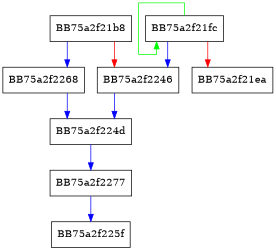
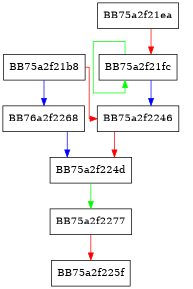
edge "BB75a2f21fc" -> "BB75a2f21ea": reversed
node "BB75a2f2268": label "BB75a2f2268" -> "BB76a2f2268"
edge "BB75a2f2246" -> "BB75a2f224d": color blue -> red
edge "BB75a2f224d" -> "BB75a2f2277": color blue -> green
edge "BB75a2f2277" -> "BB75a2f225f": color blue -> red
